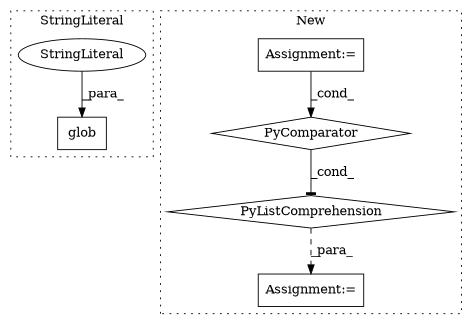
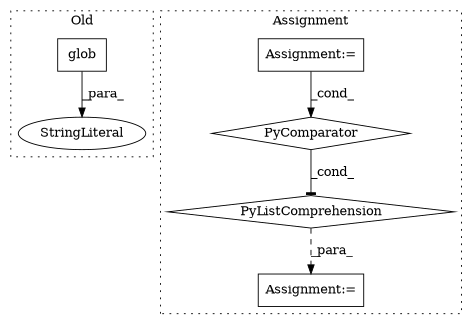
cluster "StringLiteral": label "StringLiteral" -> "Old"
cluster "New": label "New" -> "Assignment"
edge "StringLiteral" -> "glob": reversed
